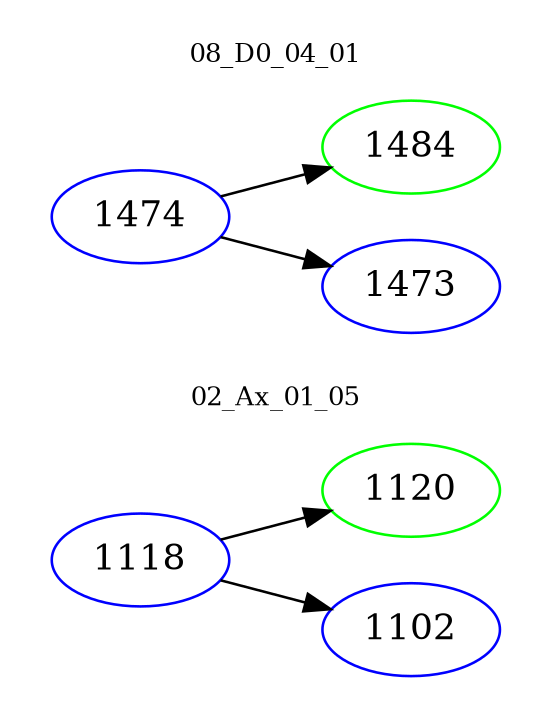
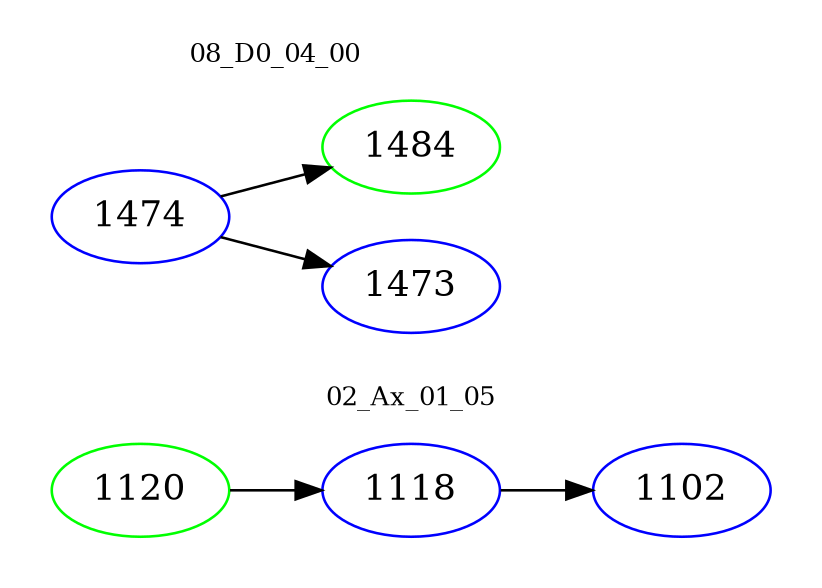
cluster "08_D0_04_01": label "08_D0_04_01" -> "08_D0_04_00"
edge "1118" -> "1120": reversed
